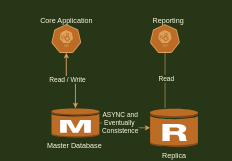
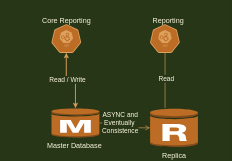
node "Core Application": label "Core Application" -> "Core Reporting"
edge "Master Database" -> "Replica": arrowhead classic -> open
